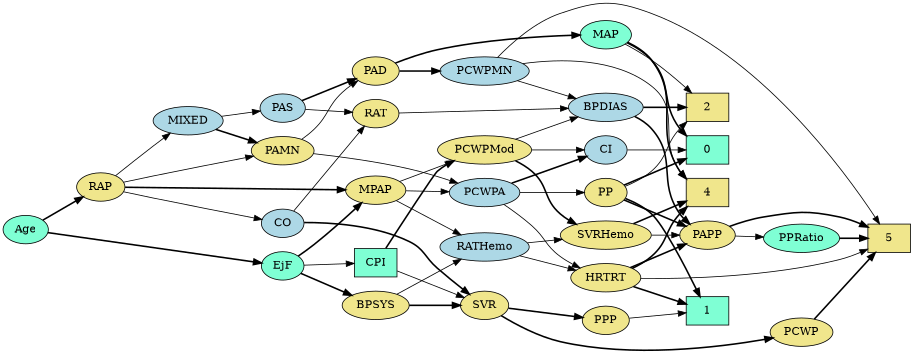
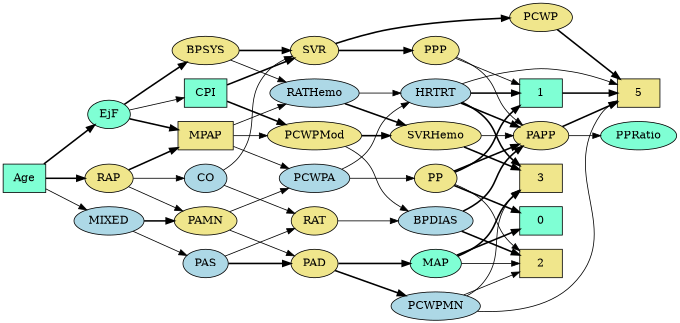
edge "PPP" -> "PAPP": added
edge "PCWPMN" -> "BPDIAS": now "PCWPMN" -> "2"
node "CI": removed
edge "RAP" -> "MIXED": now "Age" -> "MIXED"
node "MPAP": shape ellipse -> box
node "4": label "4" -> "3"
node "Age": shape ellipse -> box
edge "CO" -> "SVR": style bold -> solid
edge "PPRatio" -> "5": now "1" -> "5"
edge "RATHemo" -> "SVRHemo": style solid -> bold
node "HRTRT": fillcolor khaki -> lightblue
edge "CPI" -> "SVR": style solid -> bold
